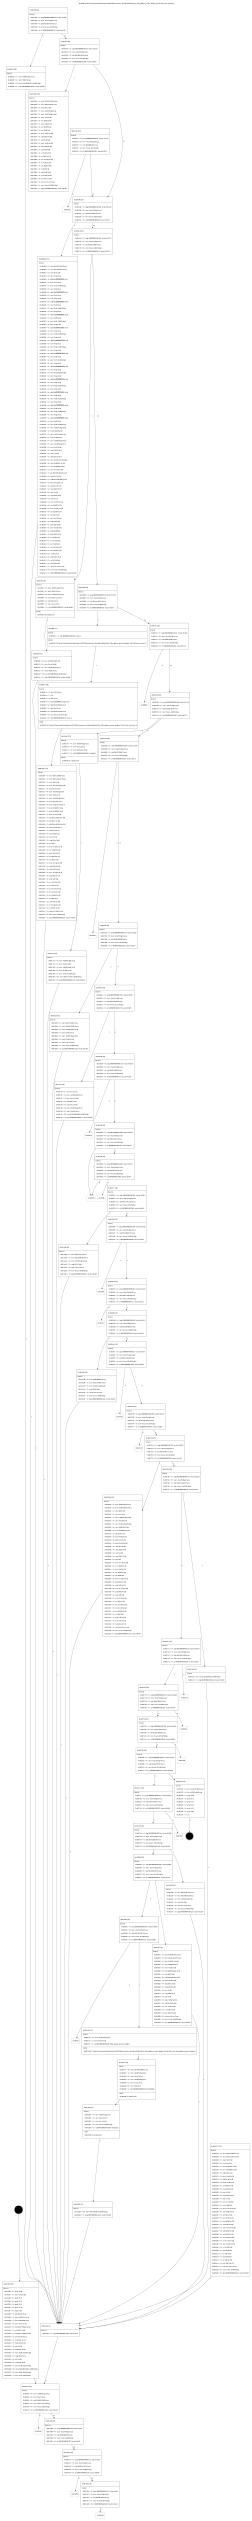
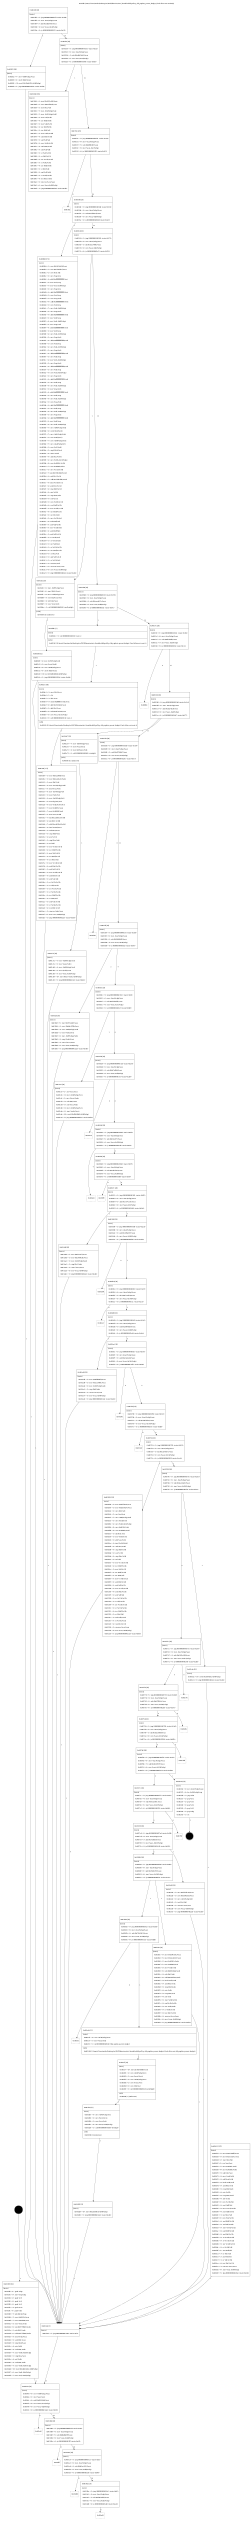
edge "0x401510 [28]" -> "0x401548 [28]": now "0x401510 [28]" -> "0x40152c [28]"
edge "0x401660 [28]" -> "0x401ab6": now "0x401660 [28]" -> "0x40167c [28]"
node "0x401fff": added
